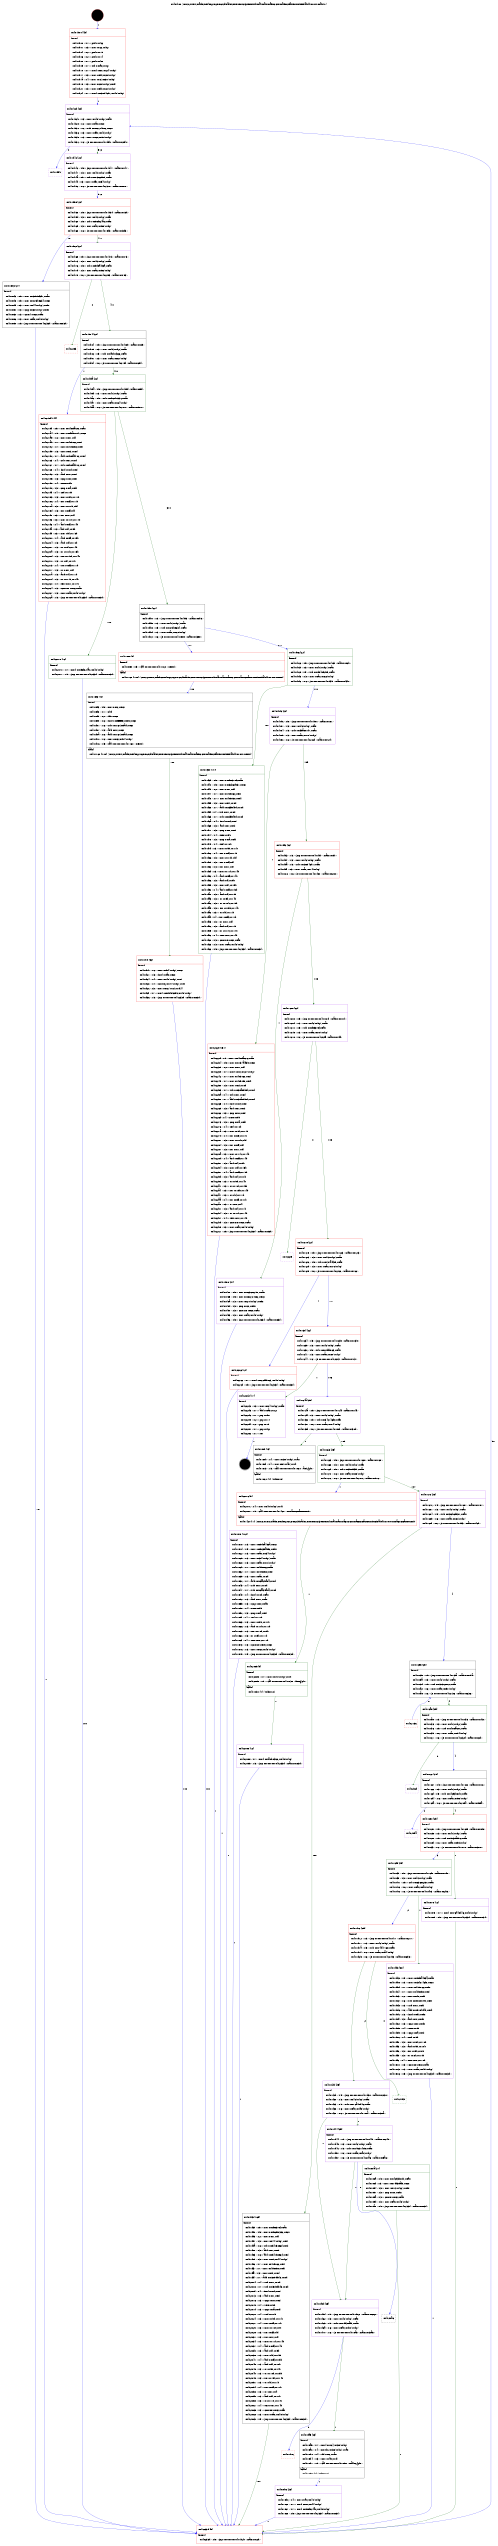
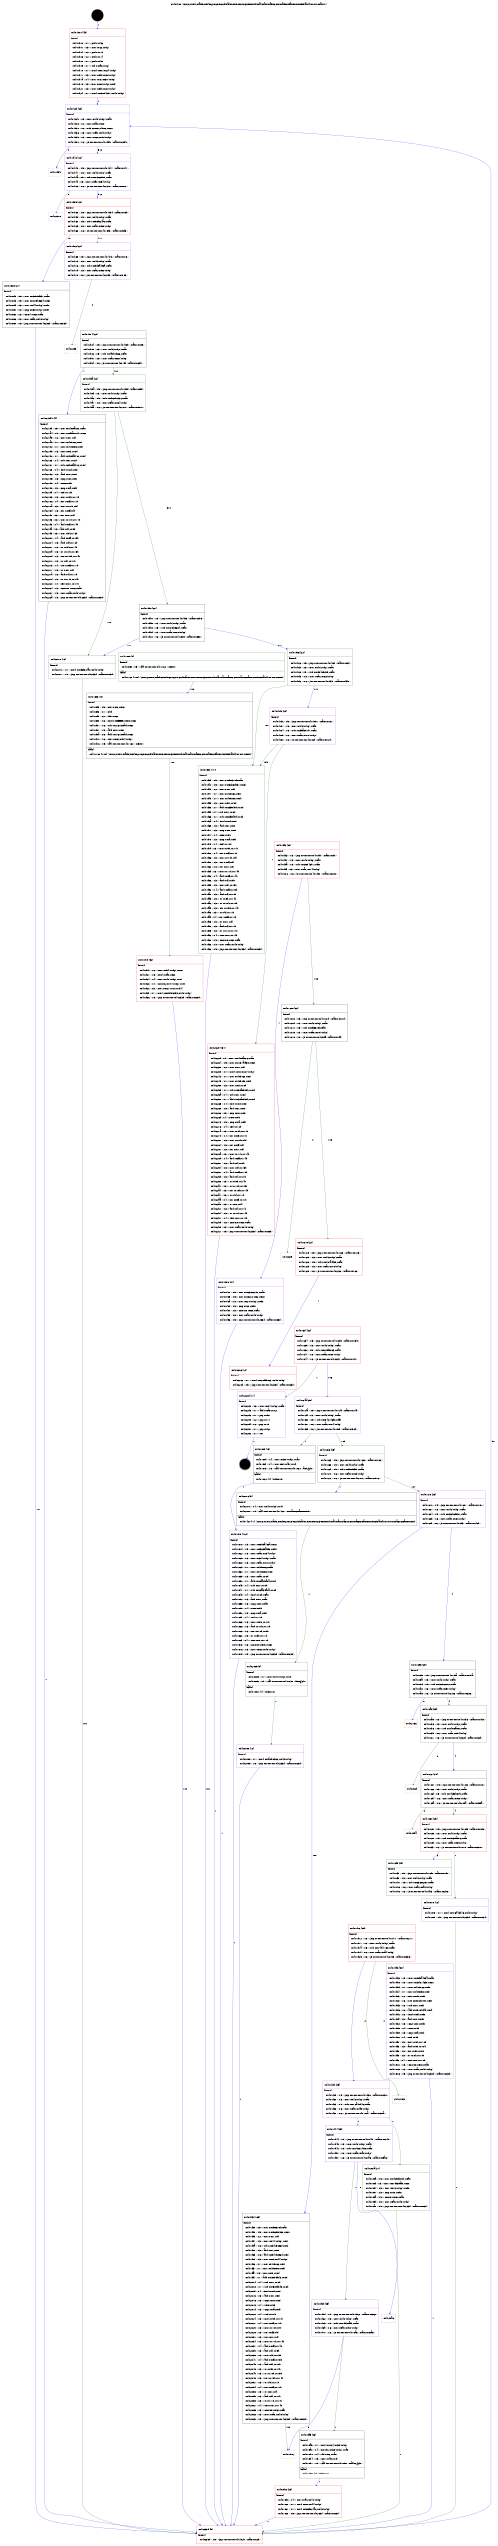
node "0x40231e": added
edge "0x401b6e [22]" -> "0x401b84 [22]": removed, label "411"
node "0x40219f [144]": color red -> black
edge "0x401bb0 [22]" -> "0x401eee [5]": now "0x401bb0 [22]" -> "0x402070 [12]"
node "0x401eee [5]": color red -> darkgreen
edge "0x401bdc [22]" -> "0x401bf2 [22]": now "0x401bdc [22]" -> "0x401f3b [144]"
node "0x401c08 [22]": color purple -> black
edge "0x401bf2 [22]" -> "0x401d80 [27]": color darkgreen -> blue
edge "0x401c1e [22]" -> "0x401c34 [22]": removed, label "107"
edge "0x401e0b [13]" -> "0x401e18 [102]": added, label "1"
node "0x40207c [9]": color red -> black
edge "0x402070 [12]" -> "0x40233d [5]": color blue -> darkgreen
edge "0x402136" -> "0x401c95 [25]": reversed
edge "0x401cc7 [25]" -> "0x40209a": color blue -> darkgreen
edge "0x401c7c [25]" -> "0x401fcb [165]": color darkgreen -> blue
edge "0x401ce0 [25]" -> "0x401e7e [12]": arrowhead tee -> normal
edge "0x401cf9 [25]" -> "0x401d12 [25]": removed, label "2"
edge "0x401cf9 [25]" -> "0x401db3 [88]": removed, label "1"
edge "0x4022c6 [12]" -> "0x40233d [5]": removed, label "1"
edge "0x401d12 [25]" -> "0x401d2b [25]": color darkgreen -> blue
edge "0x401d2b [25]" -> "0x401d5d [25]": now "0x401d2b [25]" -> "0x401e8a [27]"
edge "0x401fcb [165]" -> "0x40233d [5]": now "0x401fcb [165]" -> "0x401d76"
node "0x401ebc [23]": color purple -> red
